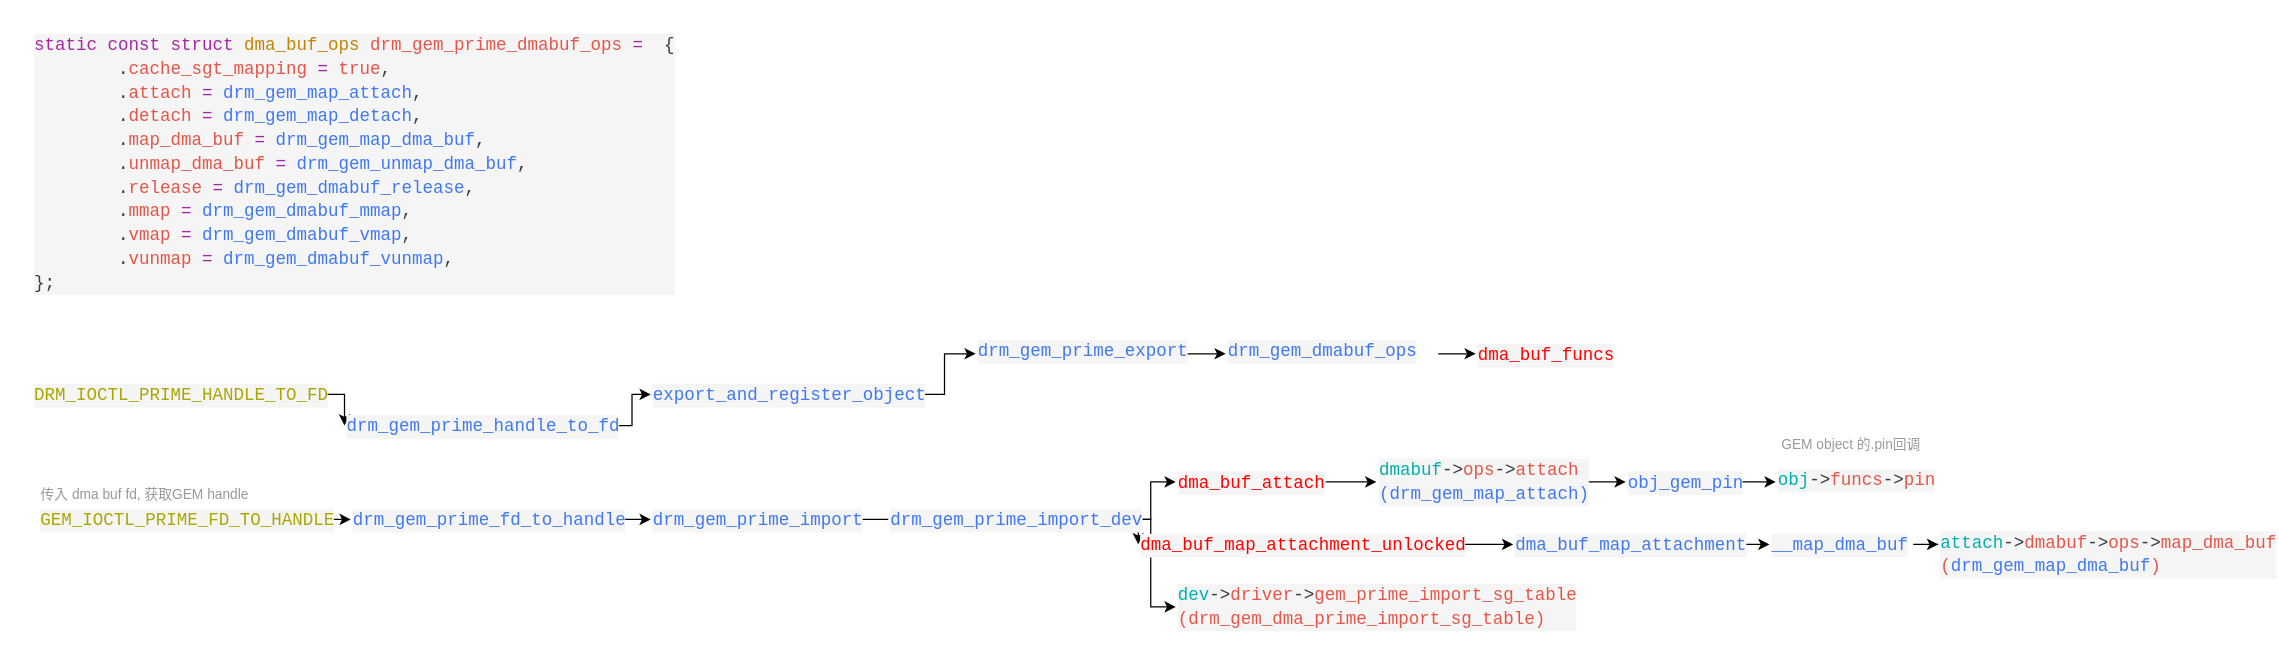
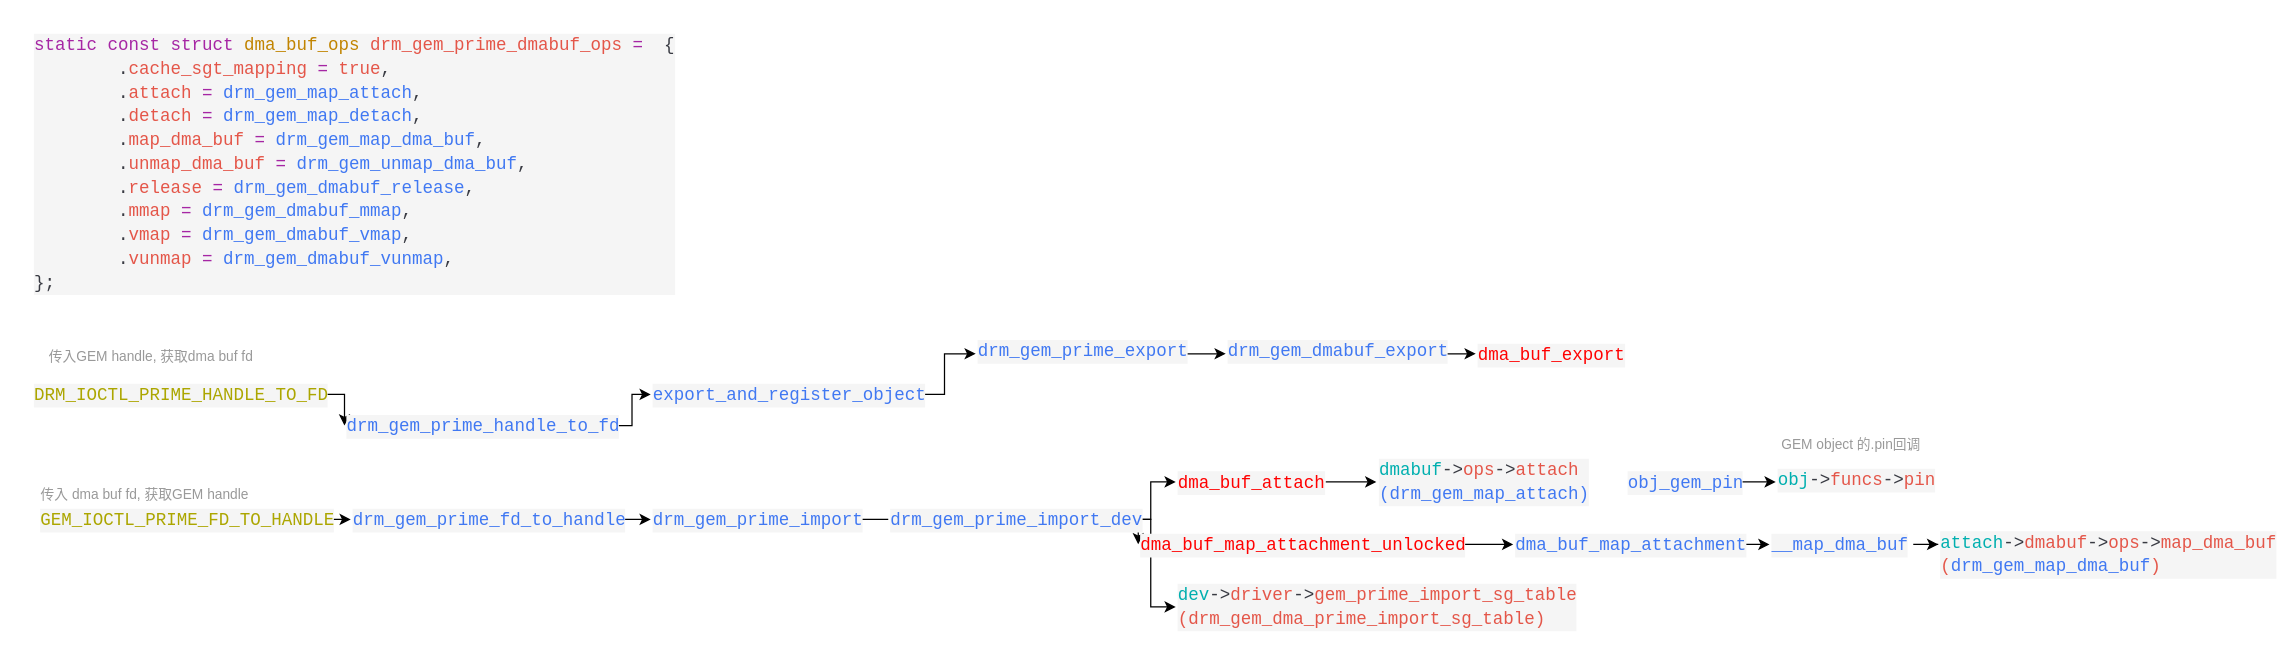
node "drm_gem_dmabuf_ops": label "drm_gem_dmabuf_ops" -> "drm_gem_dmabuf_export"
node "dma_buf_funcs": label "dma_buf_funcs" -> "dma_buf_export"
node "传入GEM handle, 获取dma buf fd": added
edge "dmabuf->ops->attach (drm_gem_map_attach)" -> "obj_gem_pin": removed
